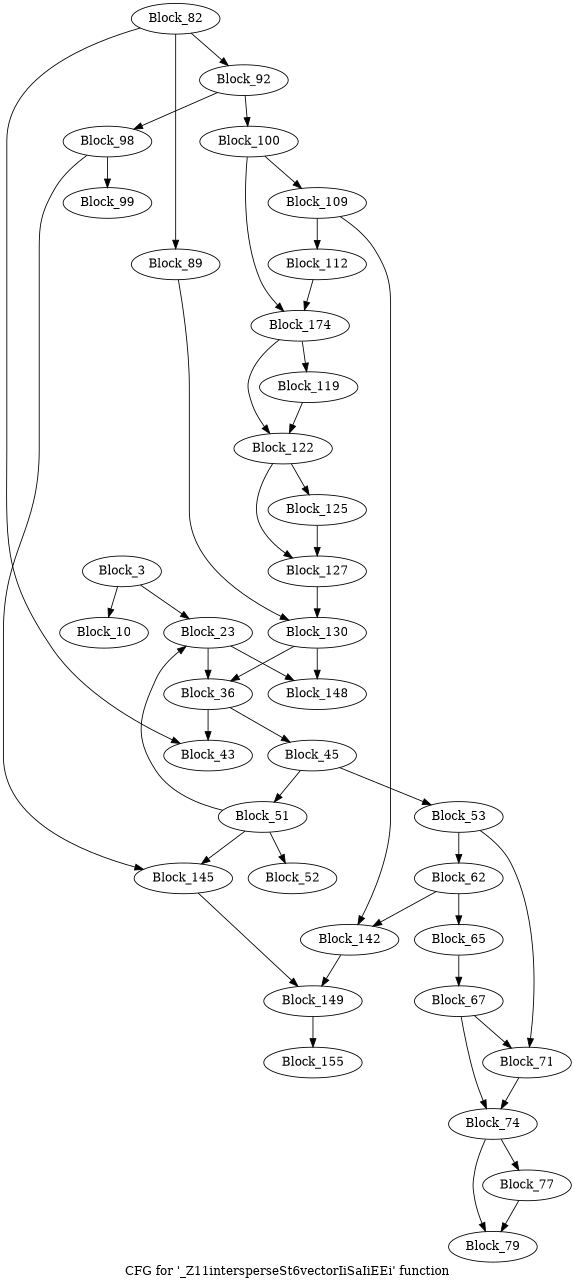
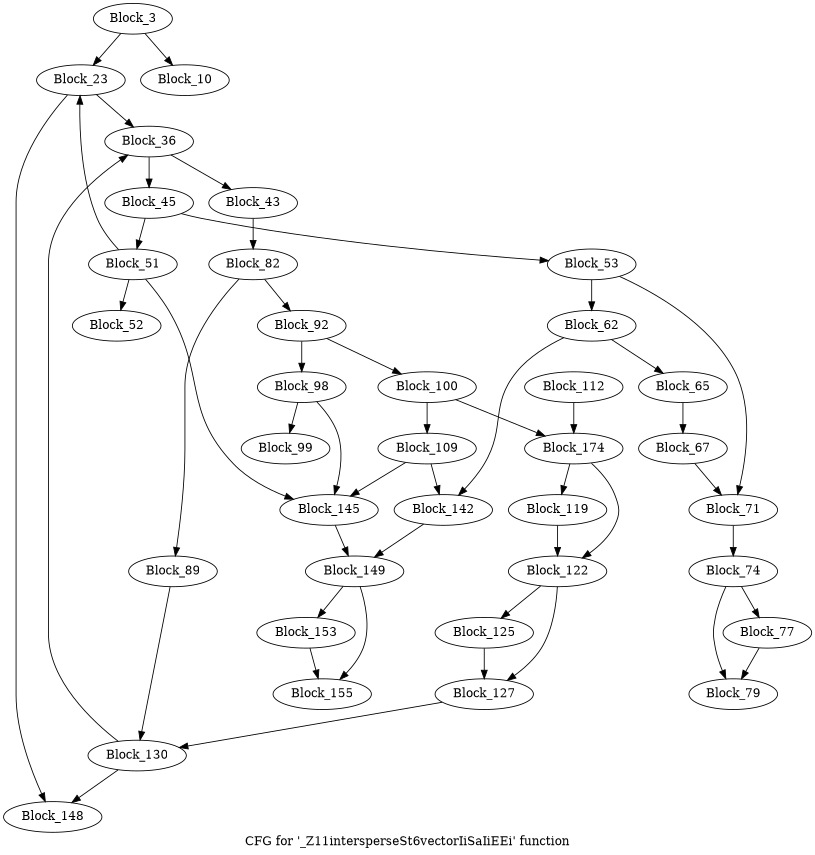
edge "Block_109" -> "Block_112": now "Block_109" -> "Block_145"
edge "Block_82" -> "Block_43": reversed
node "Block_153": added
edge "Block_67" -> "Block_74": removed
